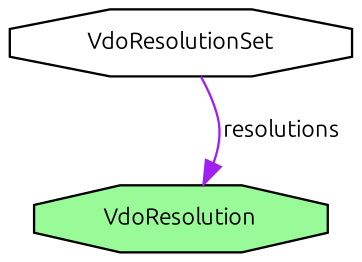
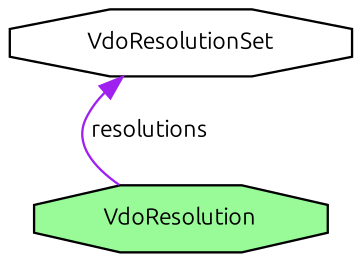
edge "VdoResolutionSet" -> "VdoResolution": reversed
